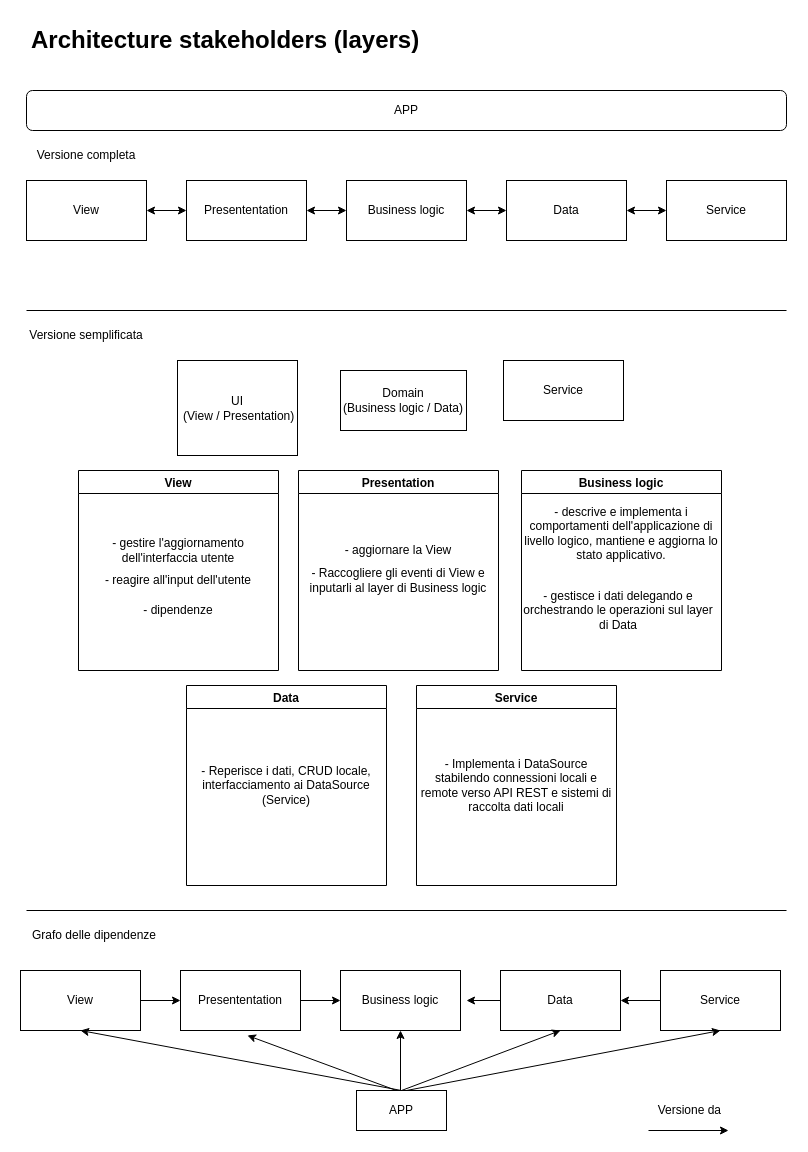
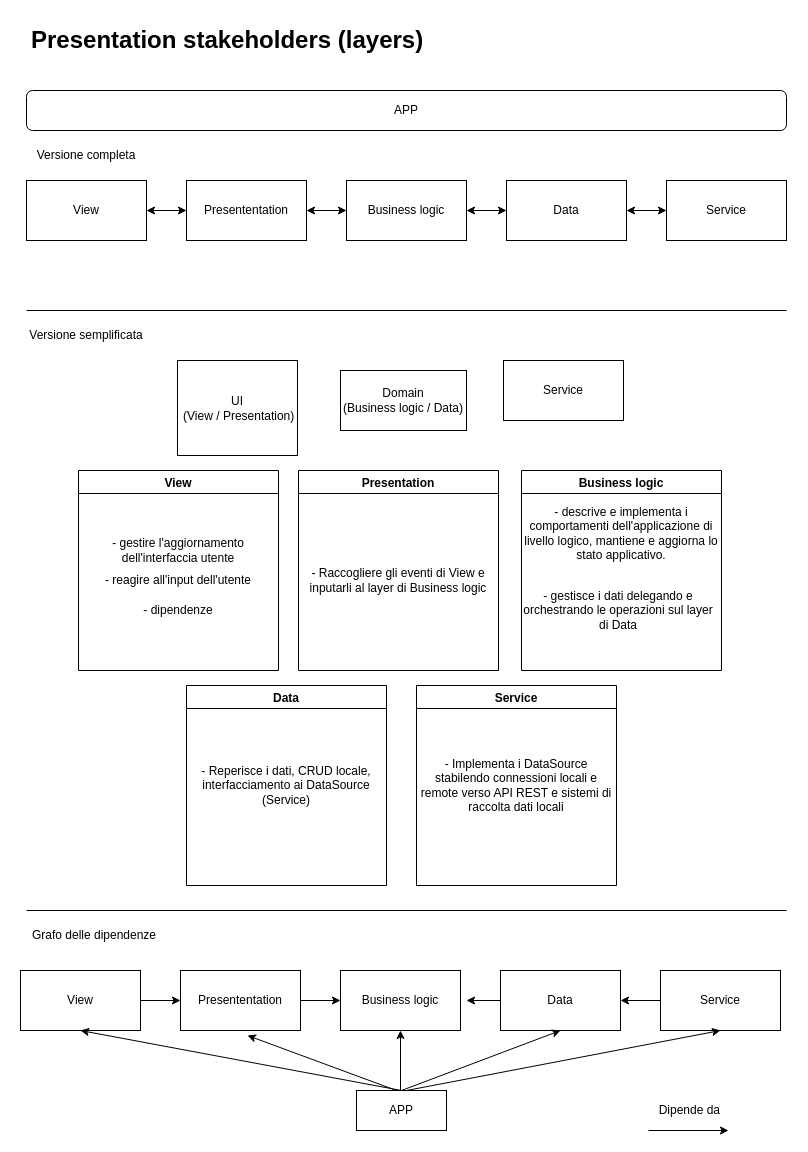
node "Architecture stakeholders (layers)": label "Architecture stakeholders (layers)" -> "Presentation stakeholders (layers)"
node "- aggiornare la View": removed
node "Versione da": label "Versione da" -> "Dipende da"
